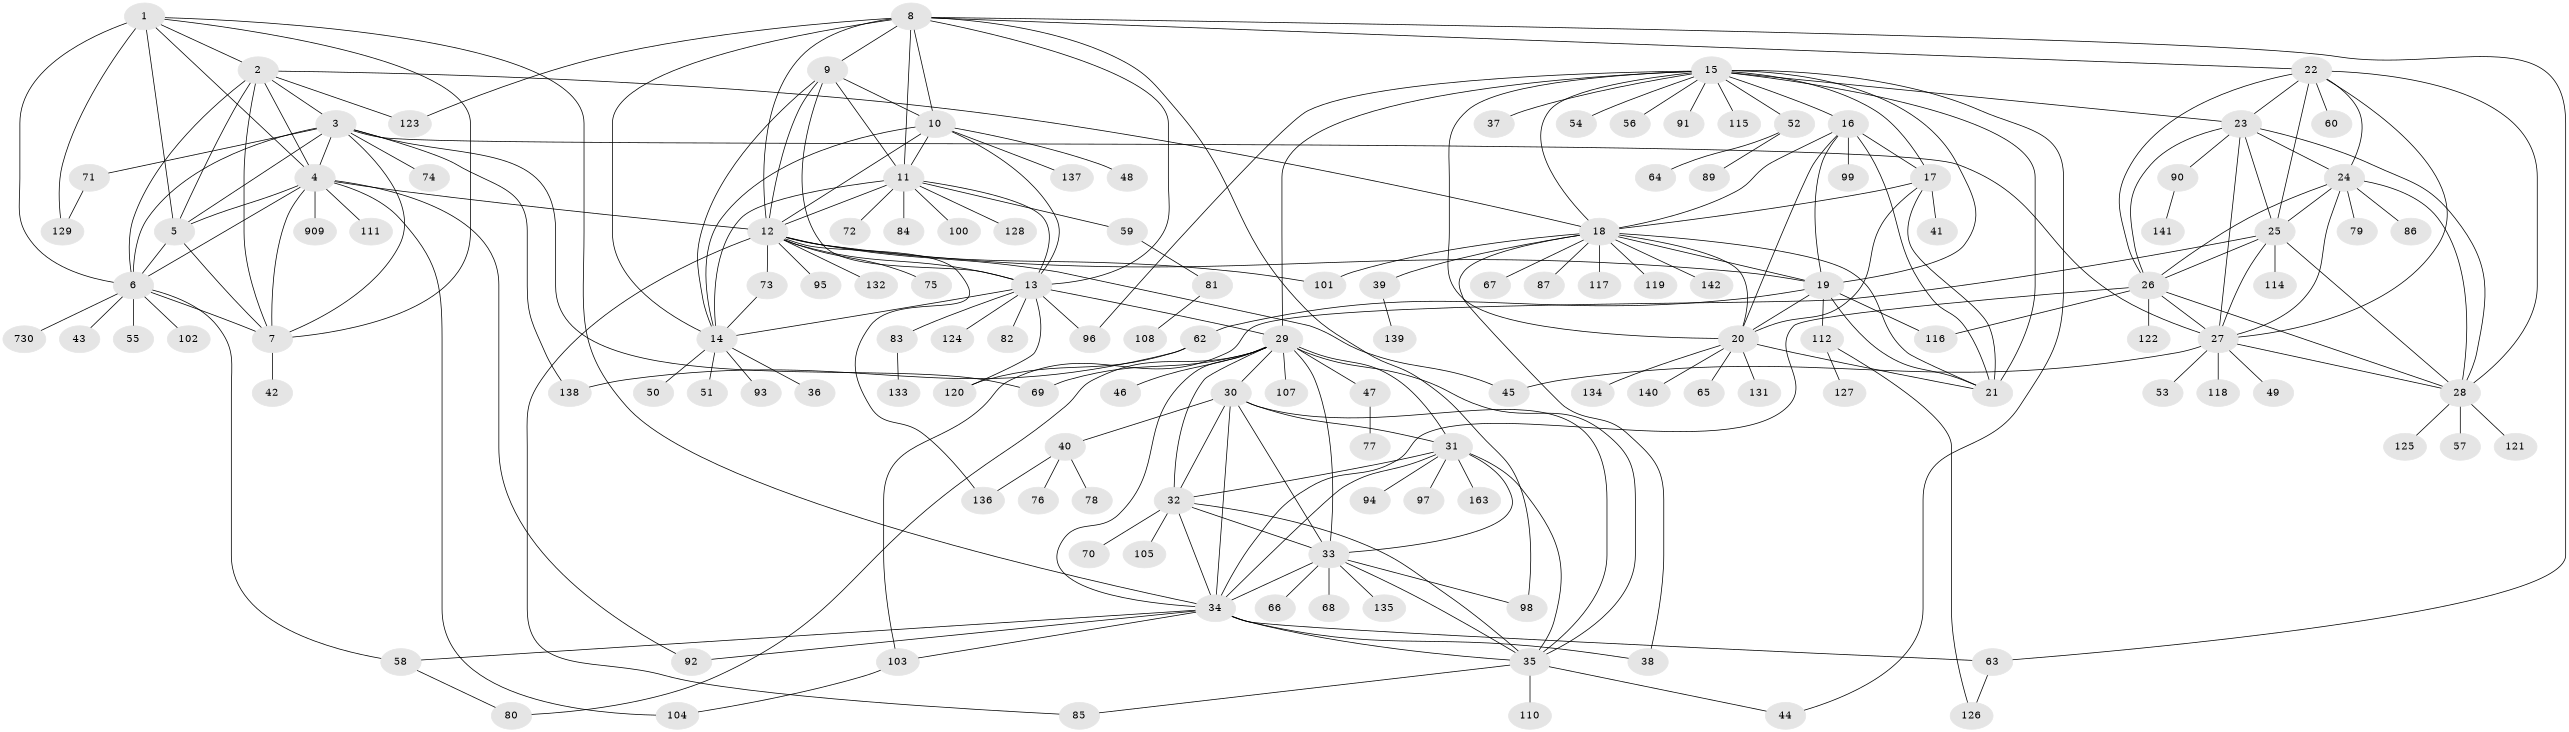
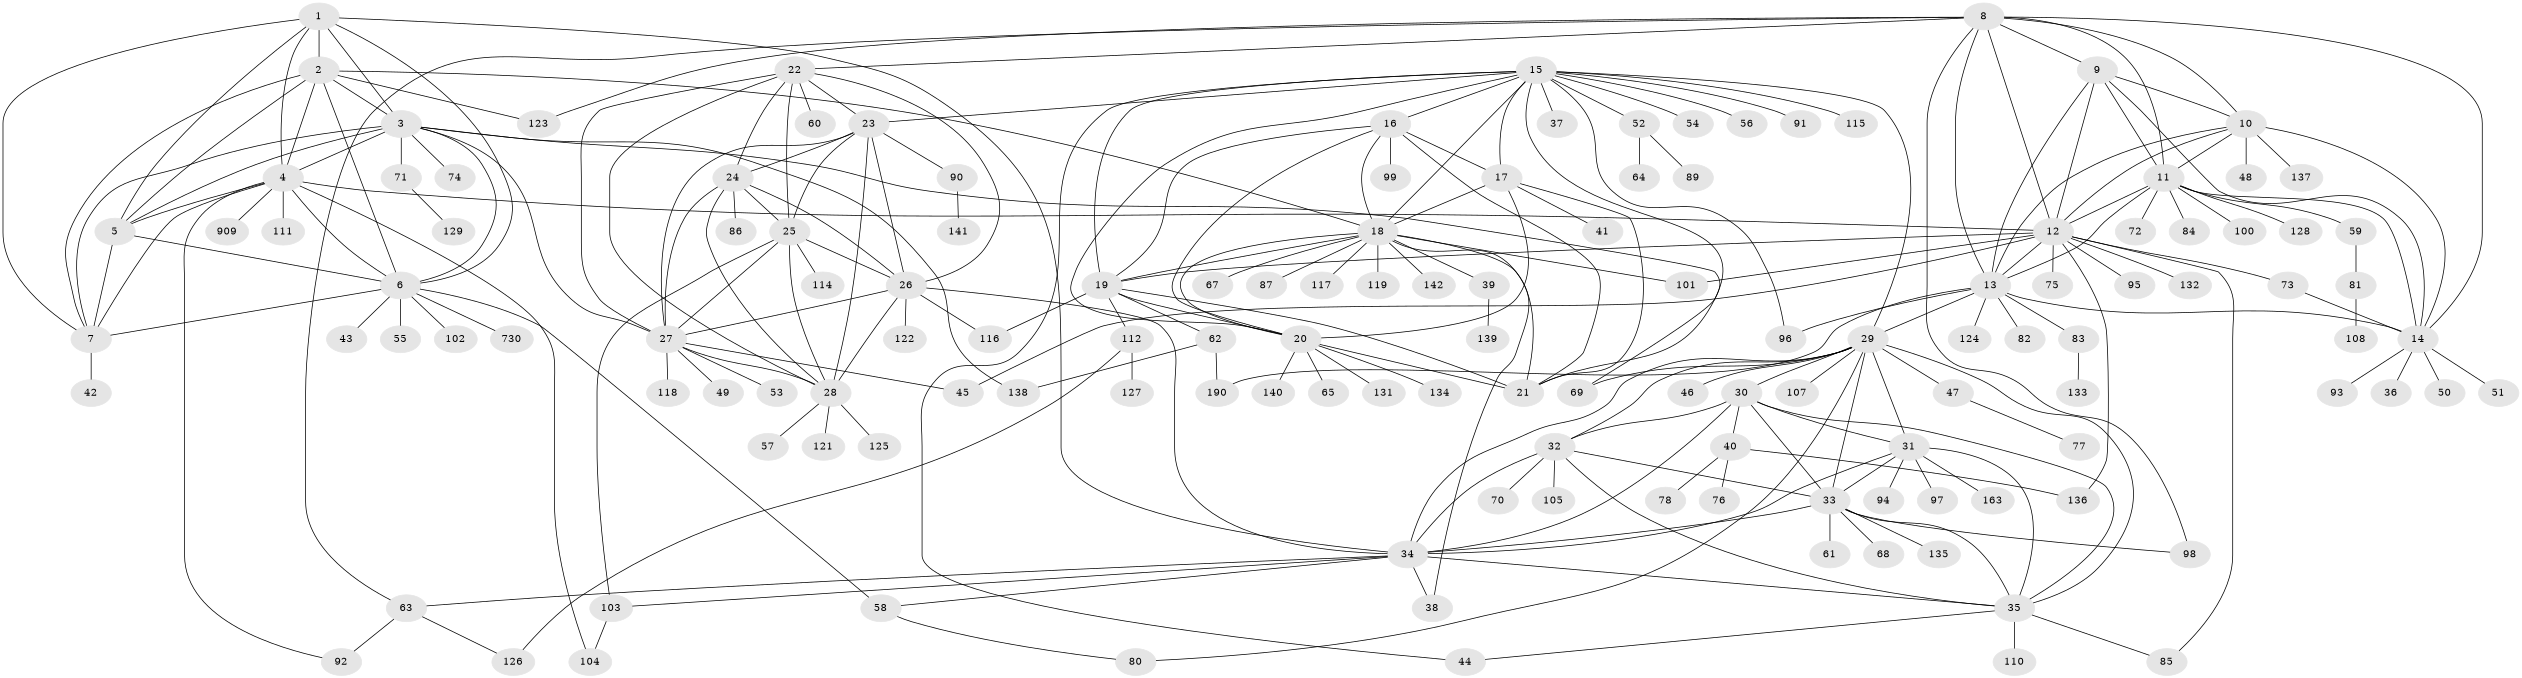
edge "1" -- "129": now "1" -- "3"
node "79": removed
node "120": label "120" -> "190"
edge "31" -- "32": removed
node "66": label "66" -> "61"
edge "34" -- "92": now "63" -- "92"
